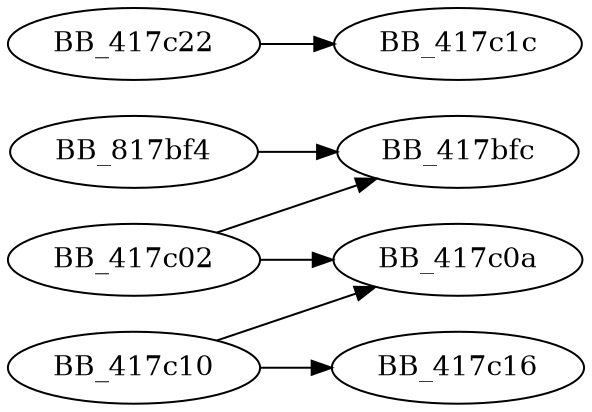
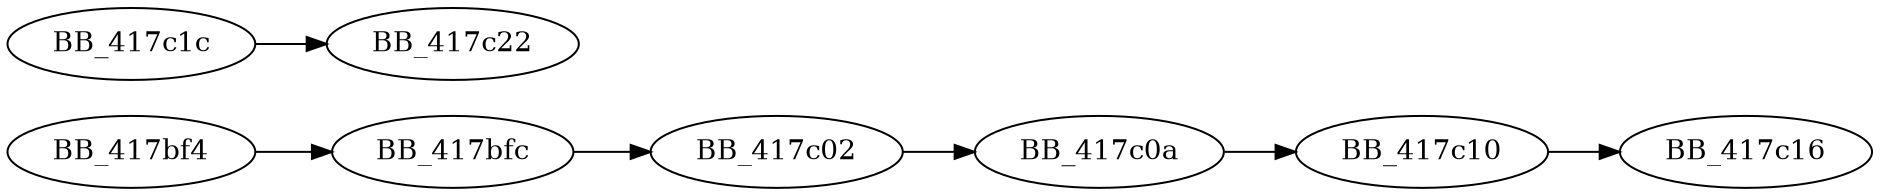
edge "BB_417c22" -> "BB_417c1c": reversed
node "BB_817bf4": label "BB_817bf4" -> "BB_417bf4"
edge "BB_417c02" -> "BB_417bfc": reversed
edge "BB_417c10" -> "BB_417c0a": reversed
